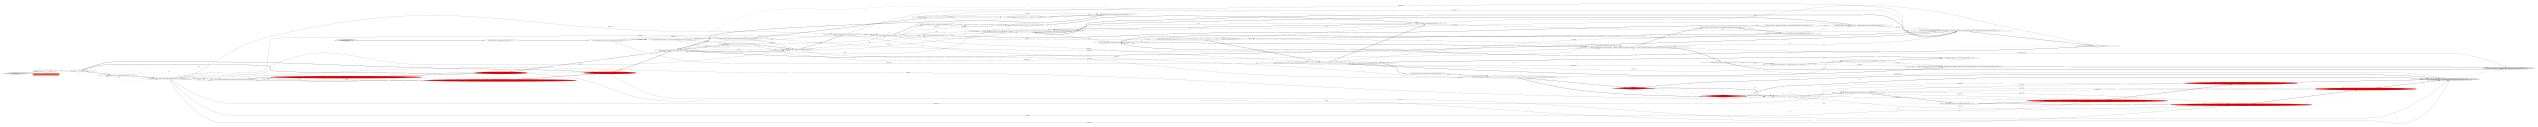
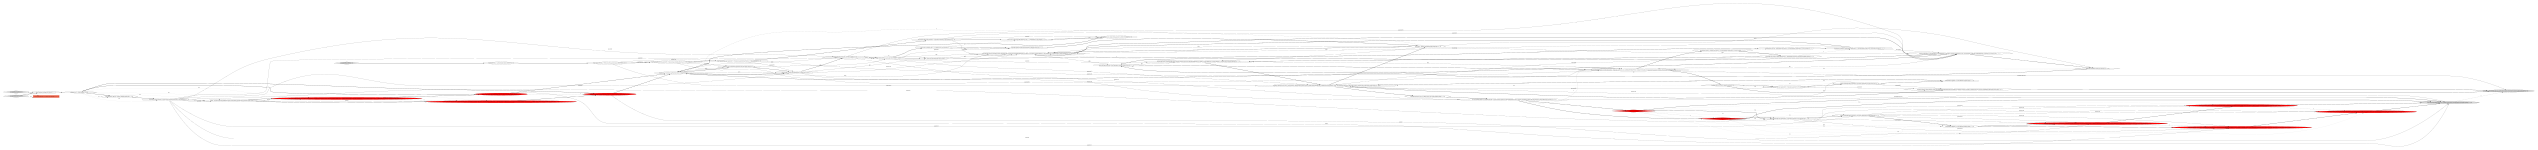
node "generateCollationKey['1', '0', '0']": added
